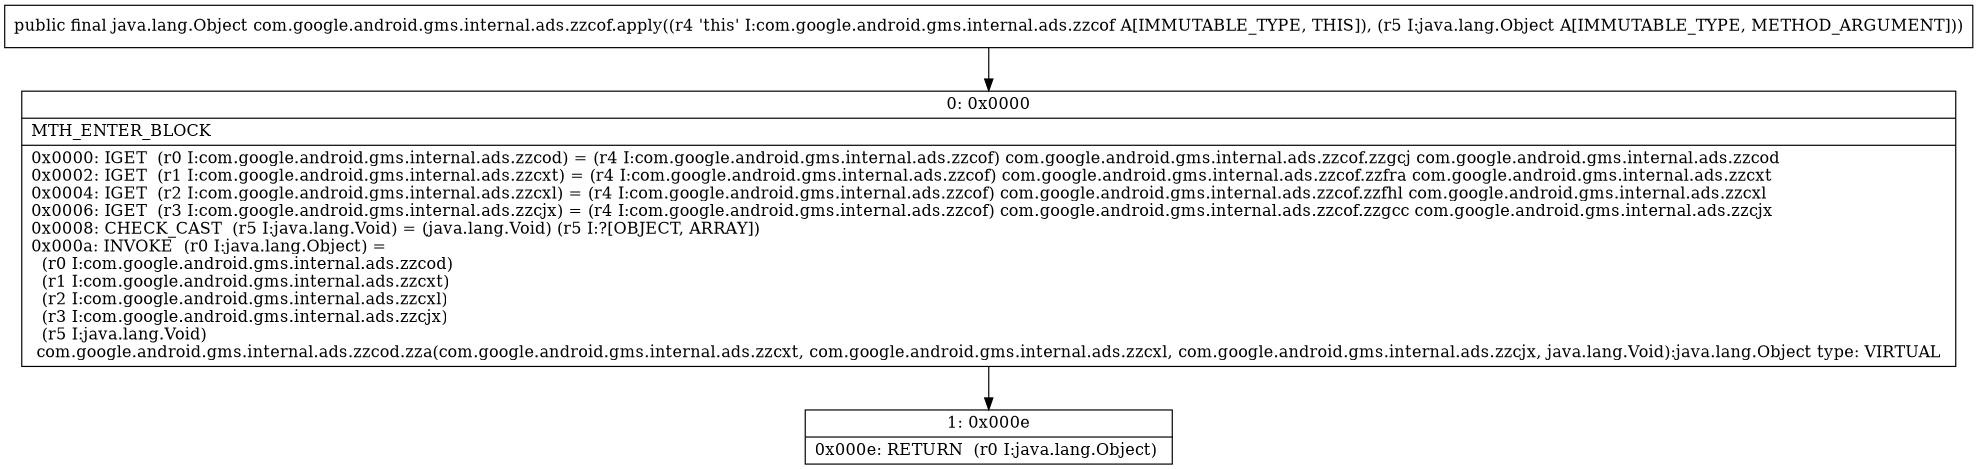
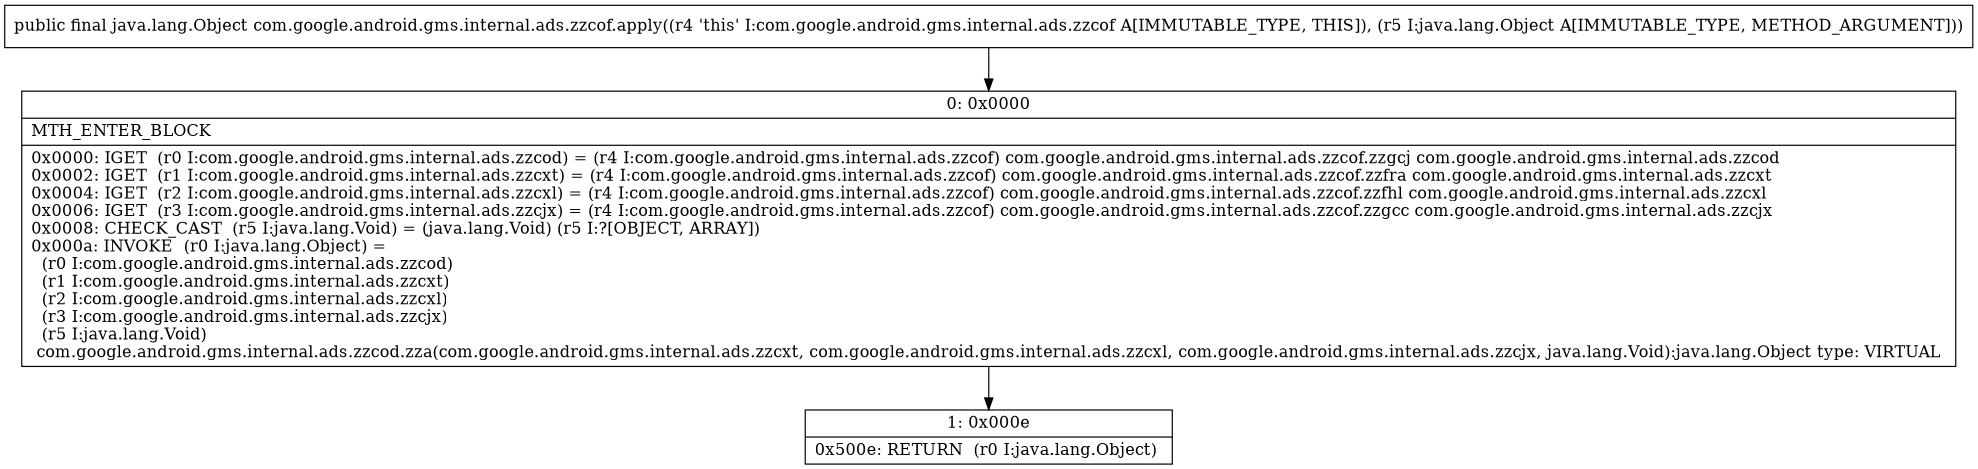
node "1: 0x000e": text "0x000e: RETURN  (r0 I:java.lang.Object)" -> "0x500e: RETURN  (r0 I:java.lang.Object)"
